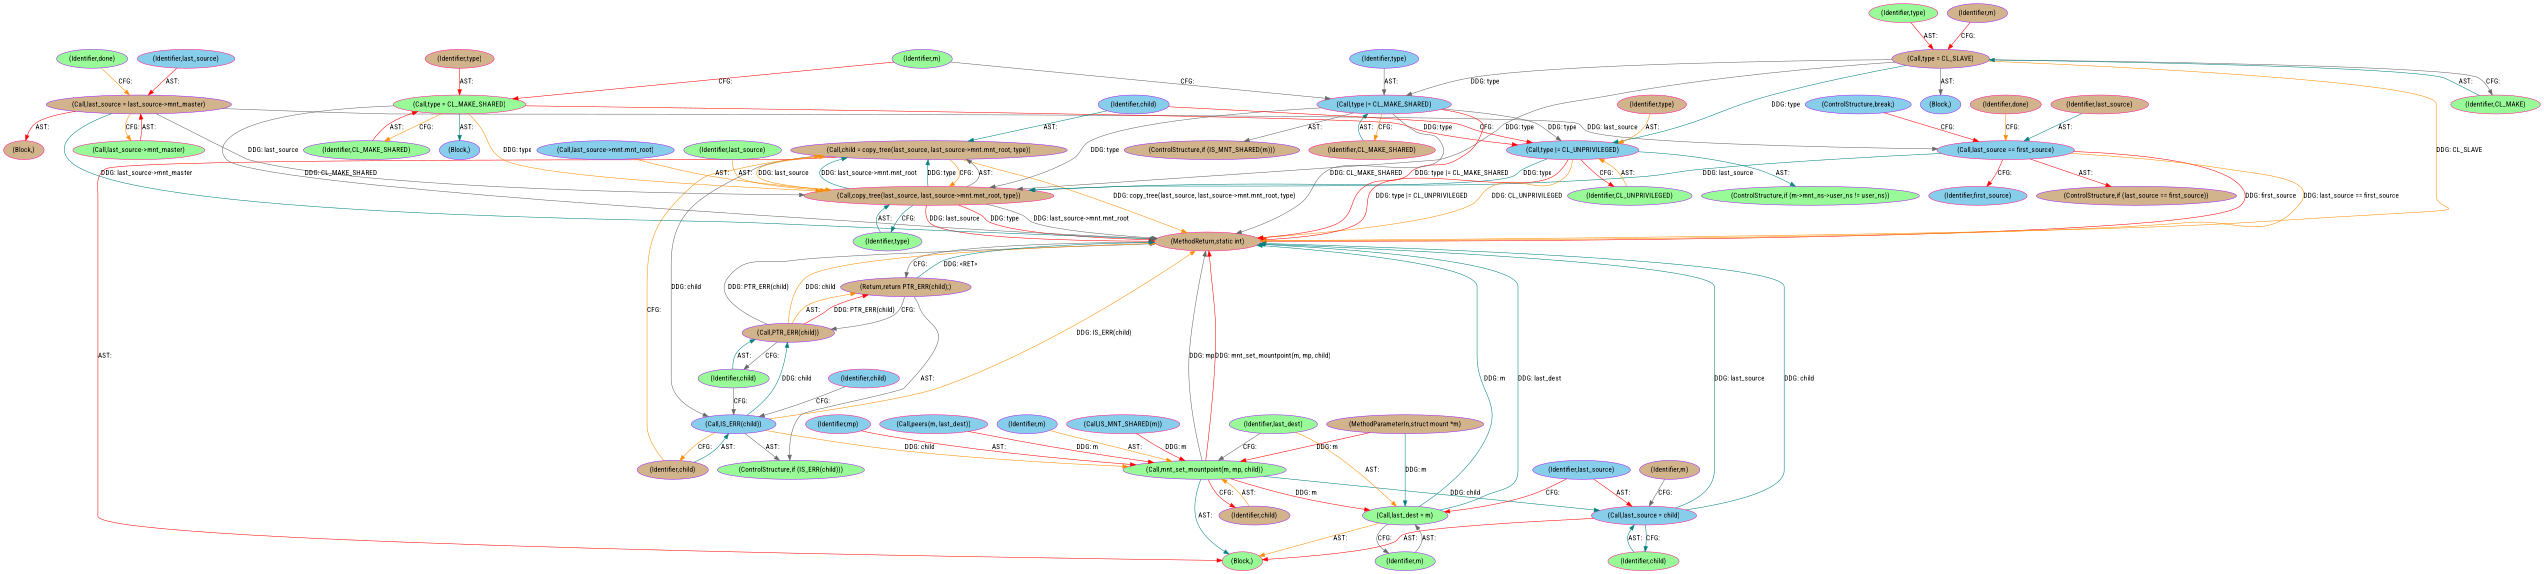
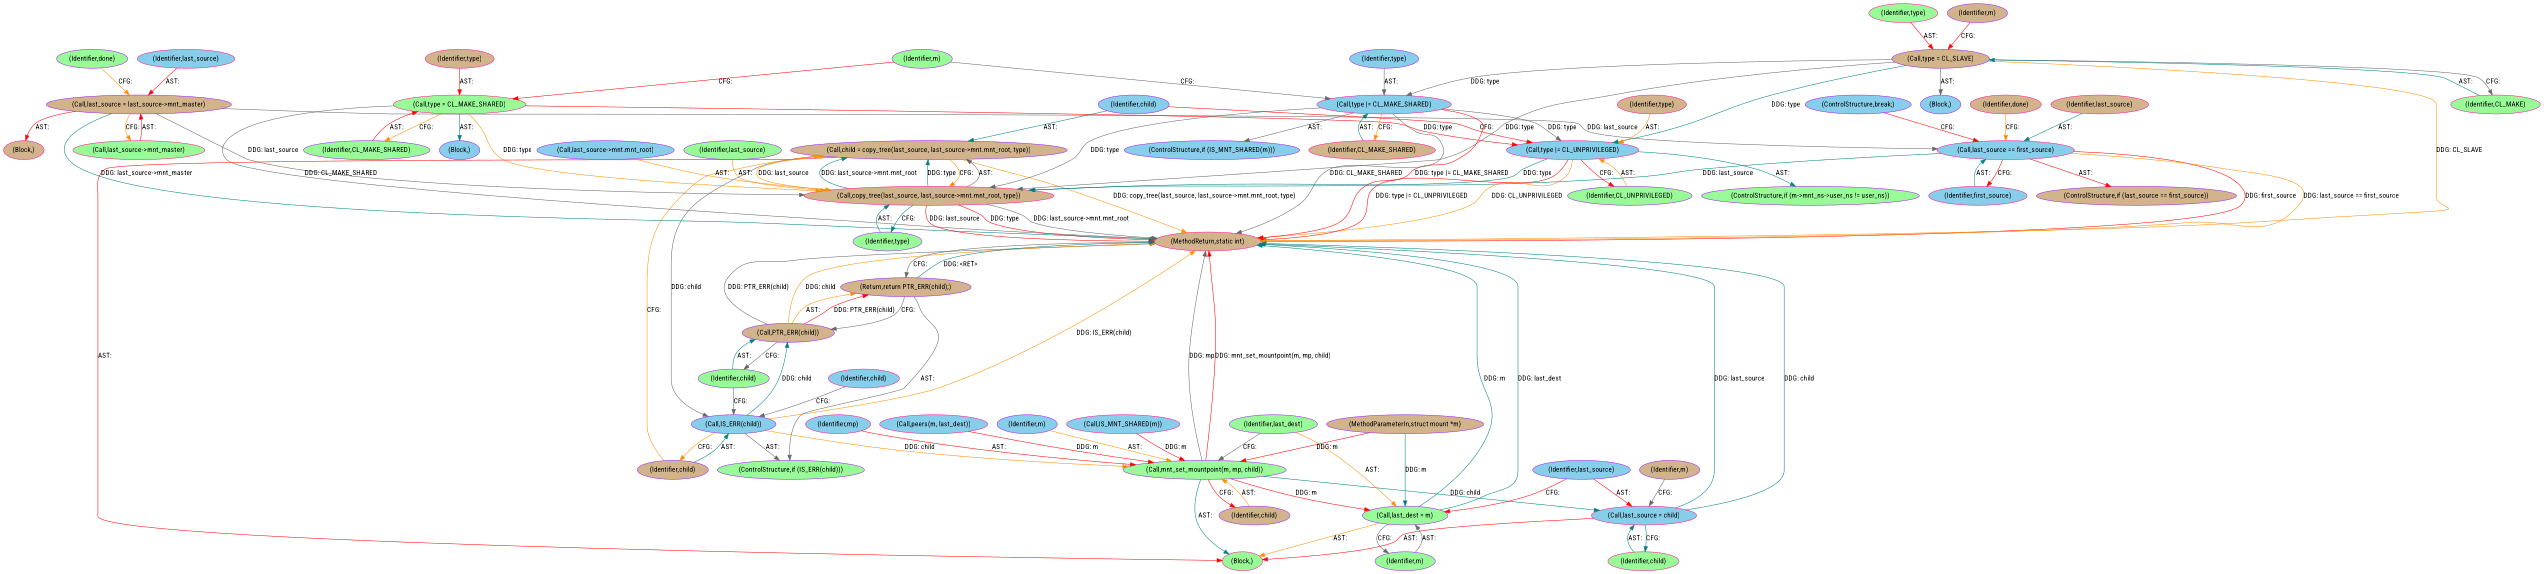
node "(ControlStructure,if (IS_MNT_SHARED(m)))": fillcolor tan -> skyblue
edge "(Identifier,first_source)" -> "(Call,last_source == first_source)": added, label "AST:"
